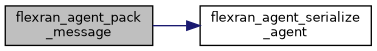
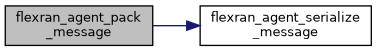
node "flexran_agent_serialize _agent": label "flexran_agent_serialize _agent" -> "flexran_agent_serialize _message"
